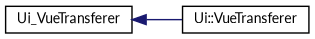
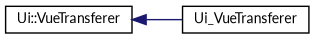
edge "Ui::VueTransferer" -> "Ui_VueTransferer": reversed
